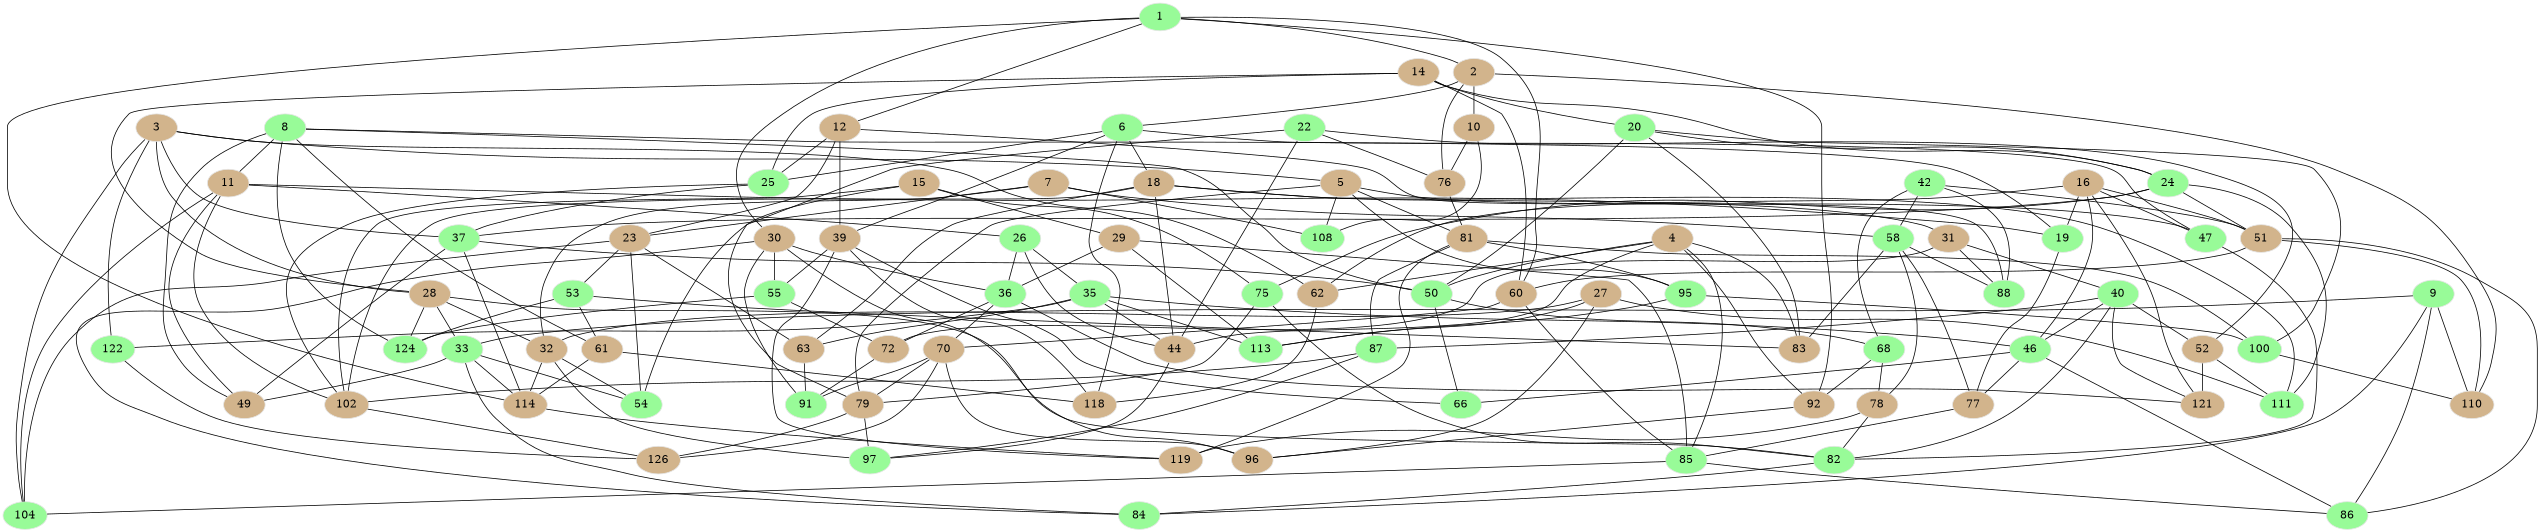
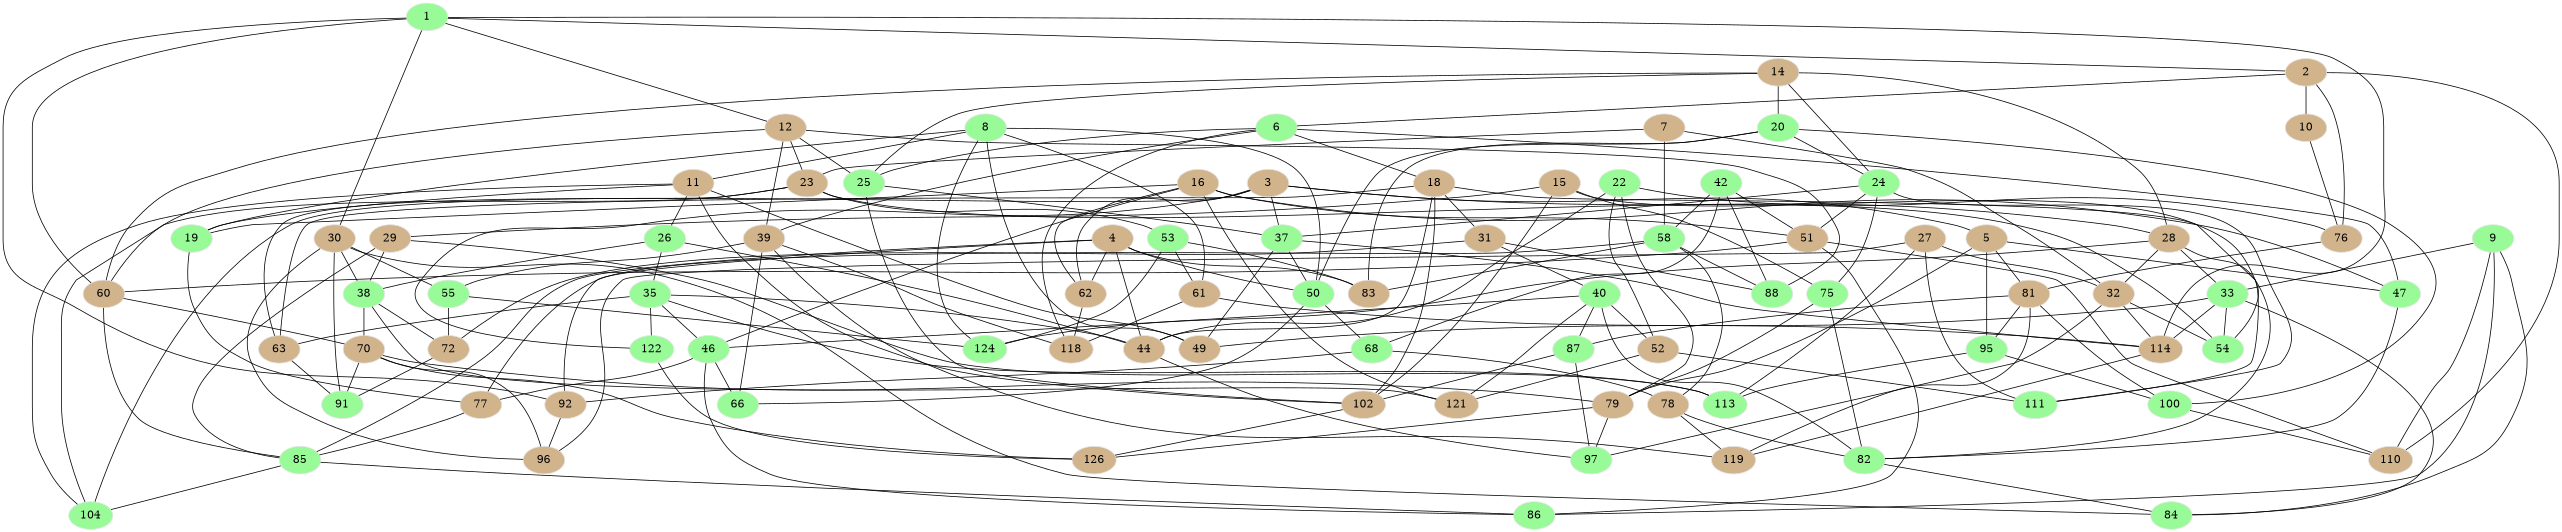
edge "12" -- "60": added
node "108": removed
node "36": label "36" -> "38"
